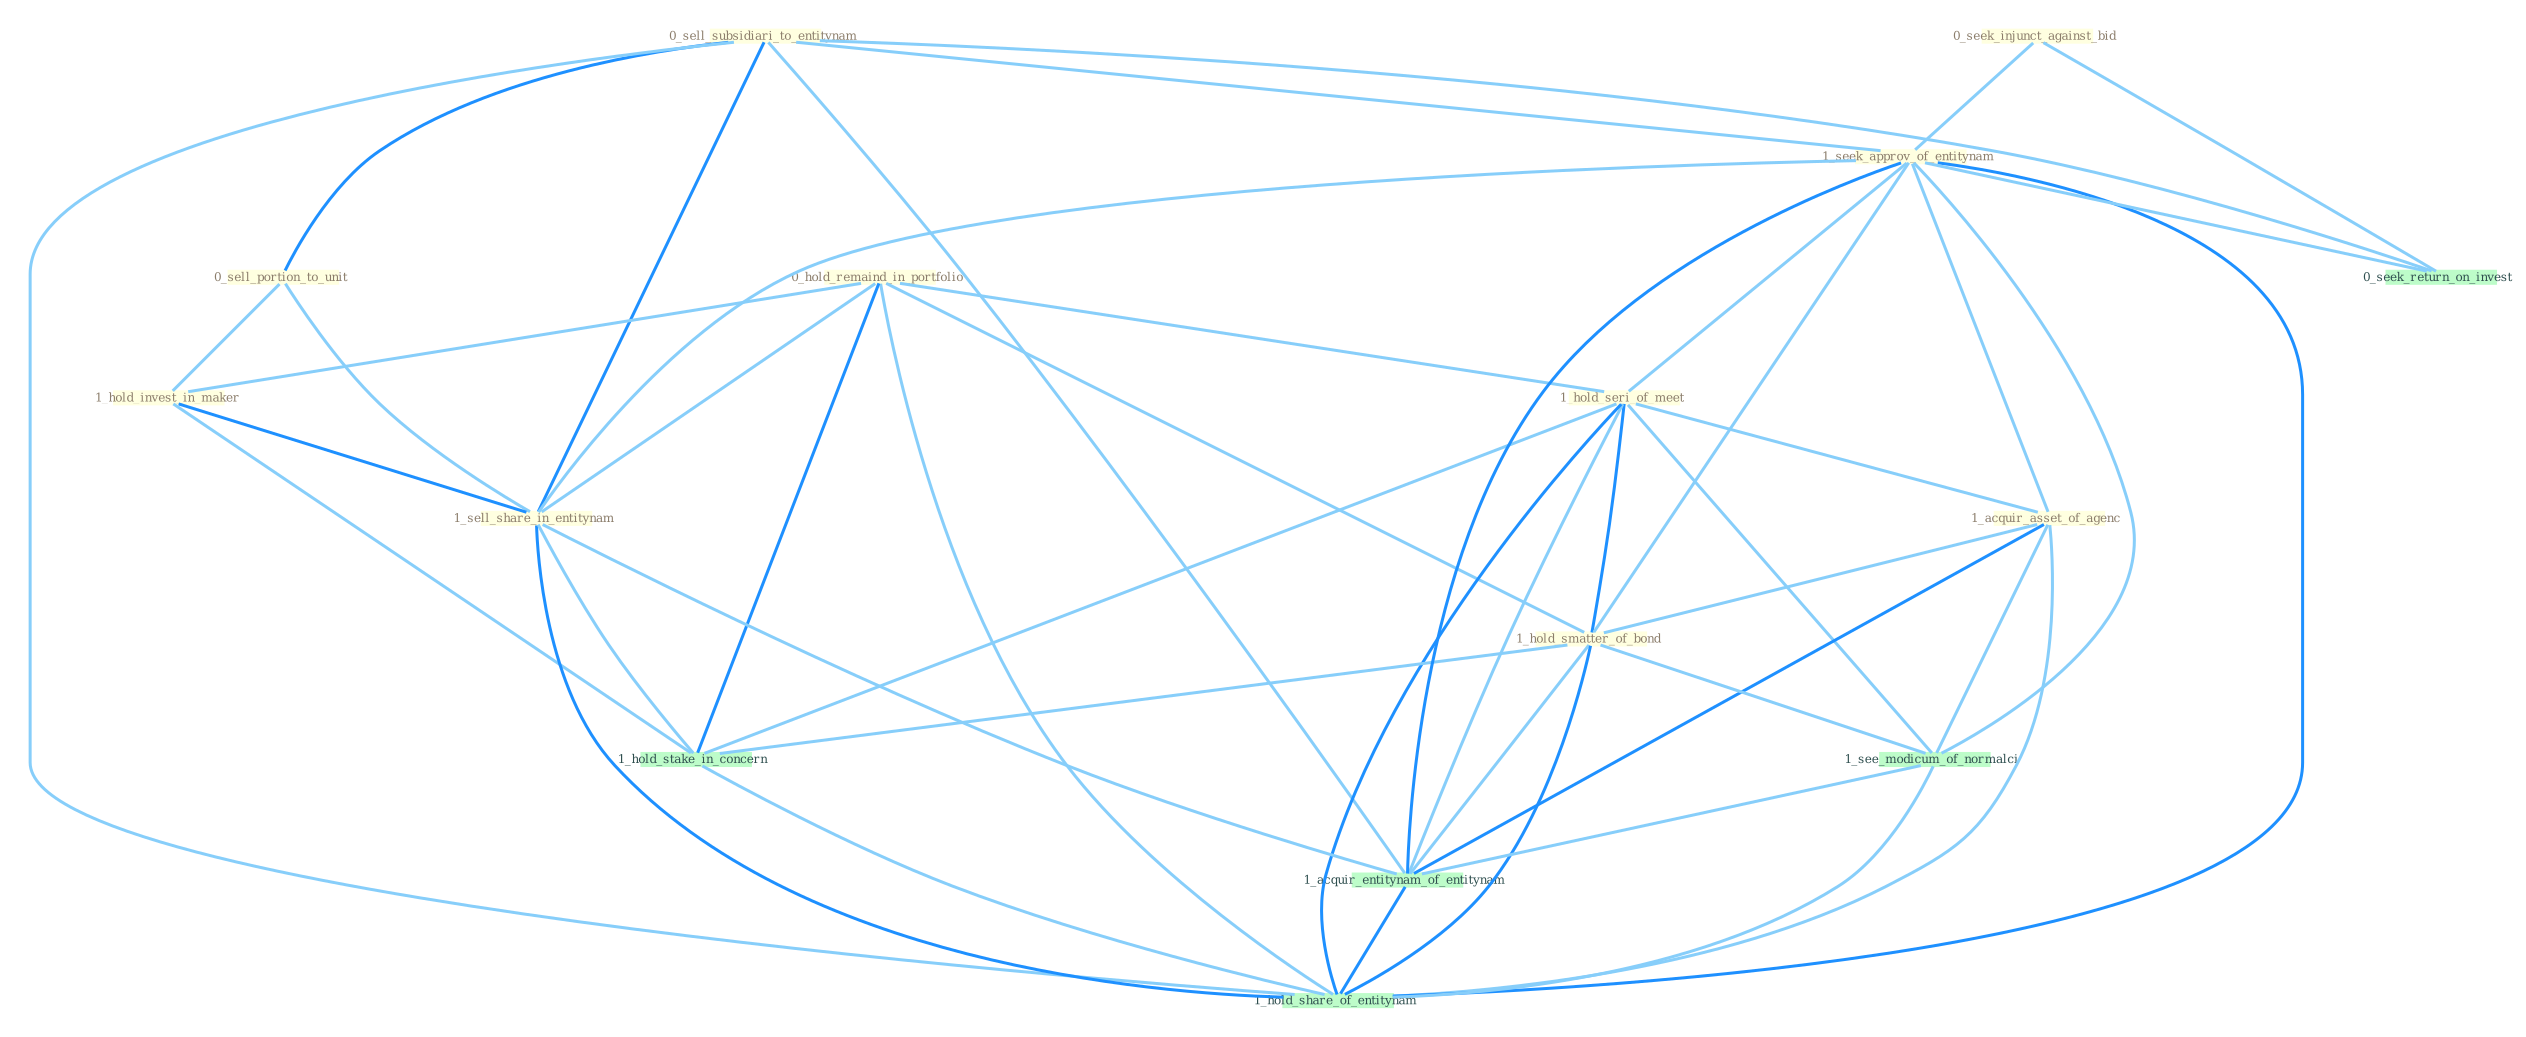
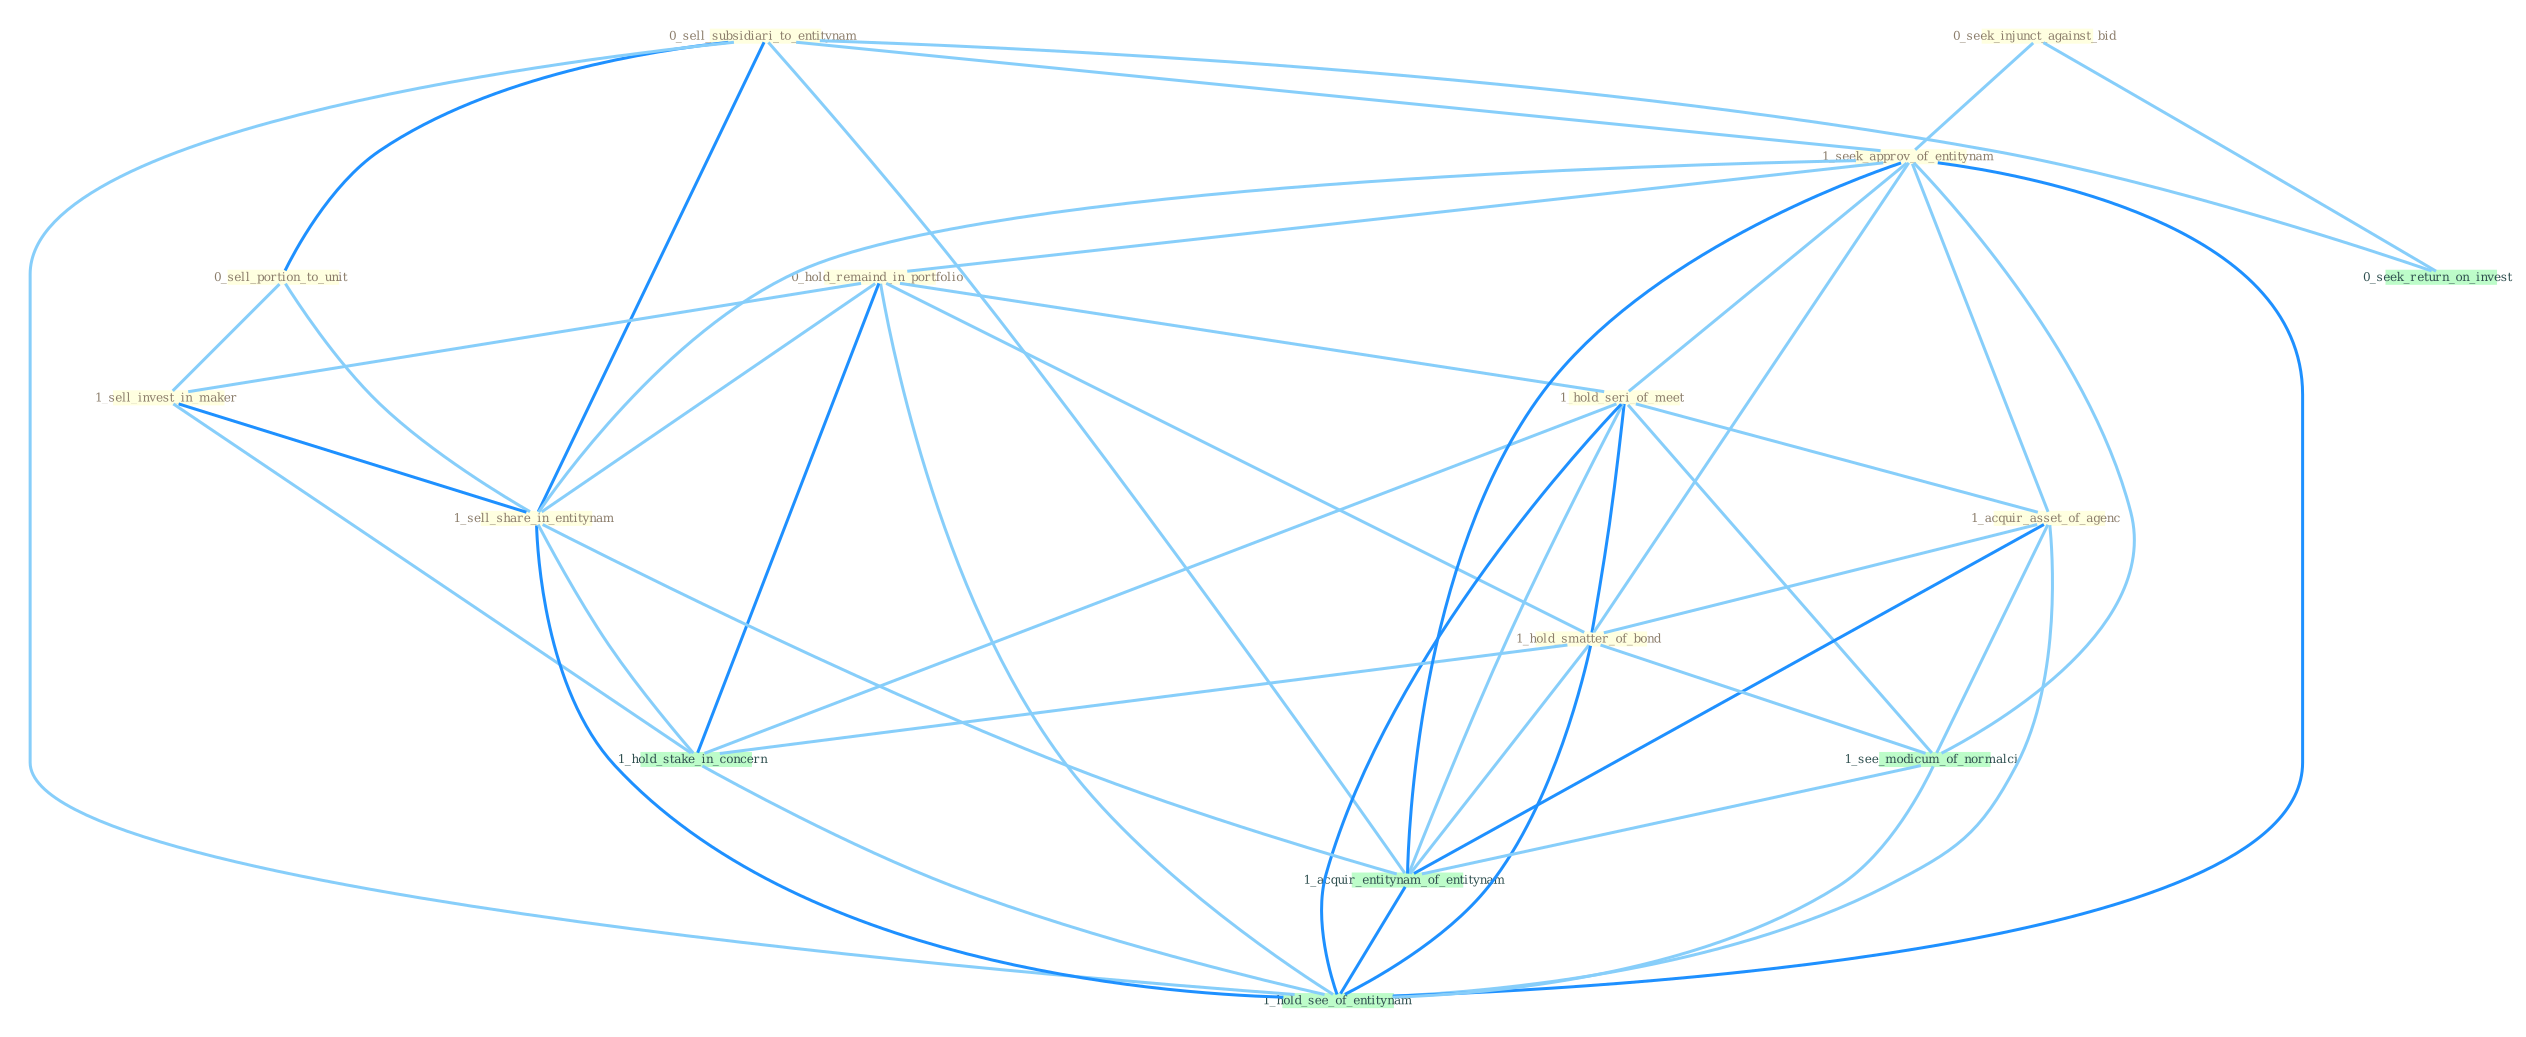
edge "1_seek_approv_of_entitynam" -- "0_seek_return_on_invest": now "1_seek_approv_of_entitynam" -- "0_hold_remaind_in_portfolio"
node "1_hold_invest_in_maker": label "1_hold_invest_in_maker" -> "1_sell_invest_in_maker"
node "1_hold_share_of_entitynam": label "1_hold_share_of_entitynam" -> "1_hold_see_of_entitynam"
